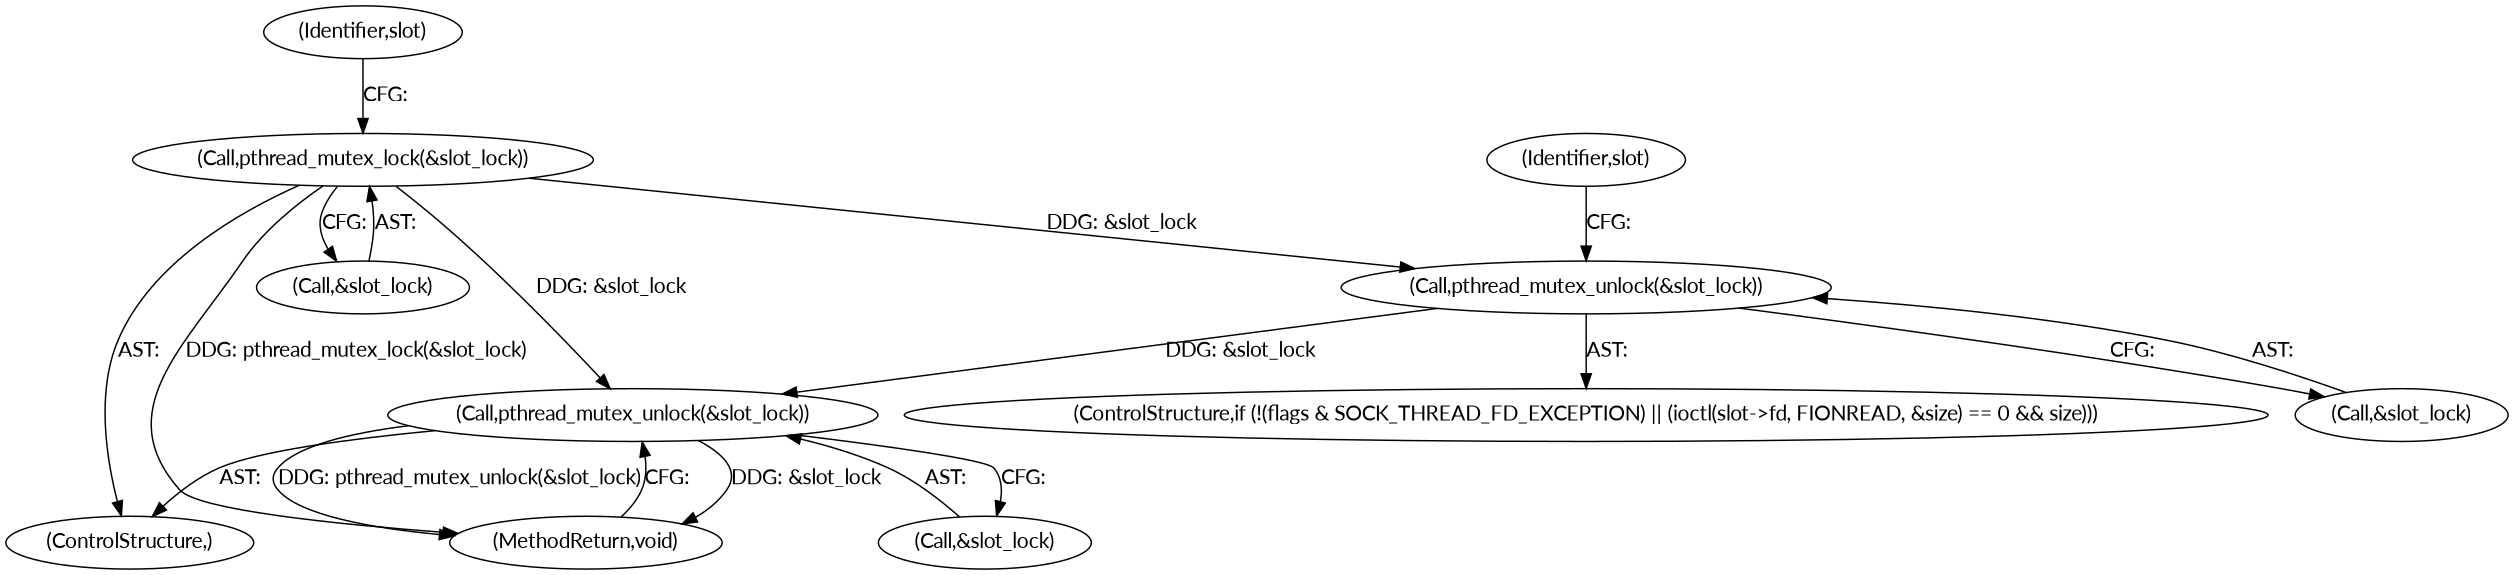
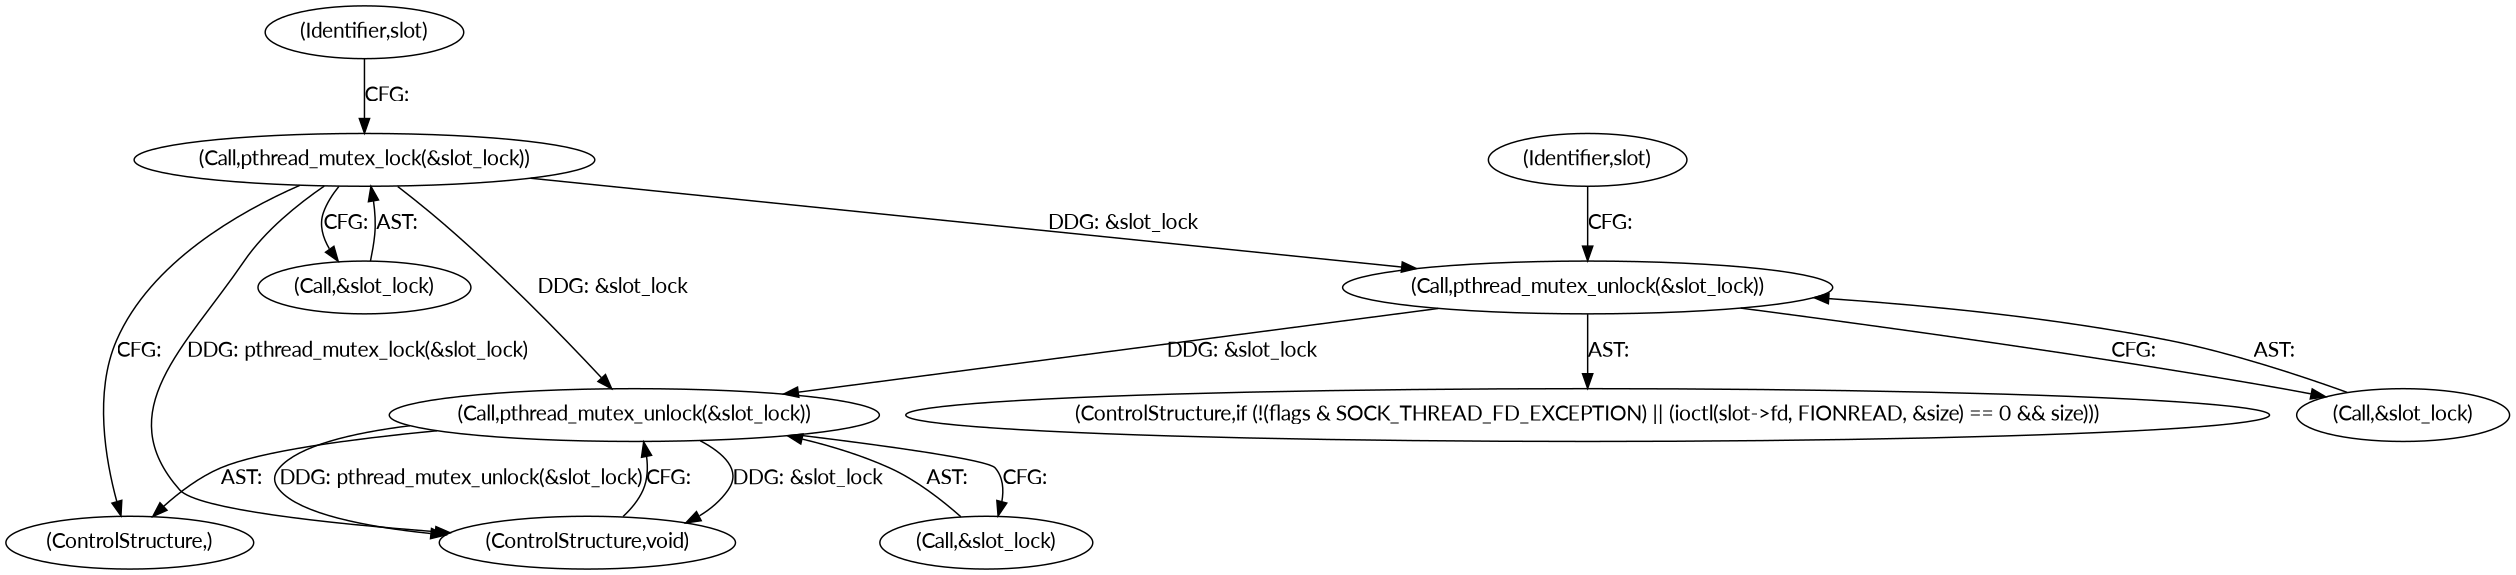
edge "(Call,pthread_mutex_lock(&slot_lock))" -> "(ControlStructure,)": label "AST: " -> "CFG: "
node "(MethodReturn,void)": label "(MethodReturn,void)" -> "(ControlStructure,void)"
